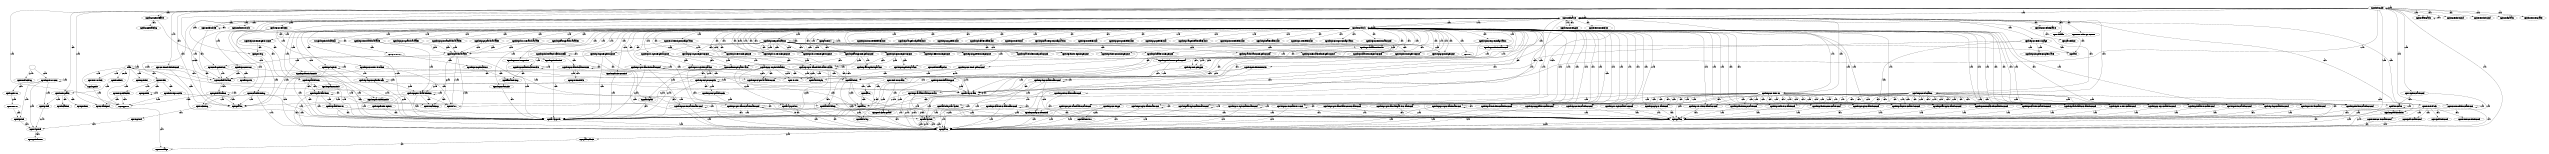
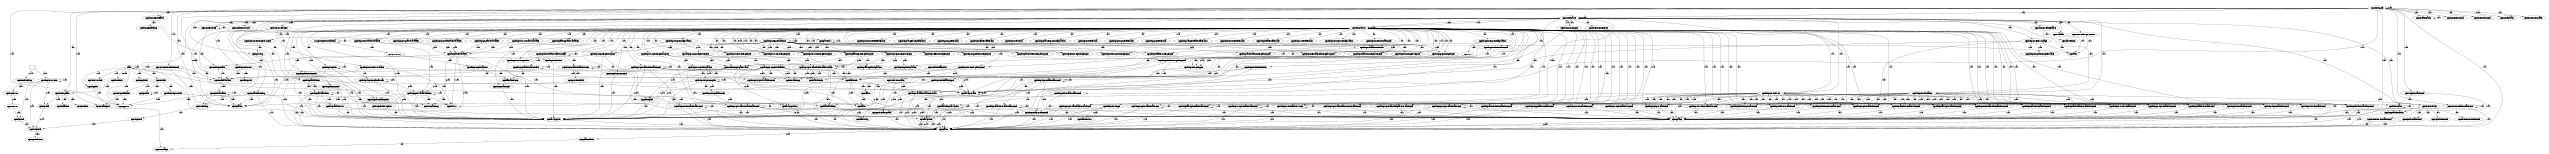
edge "ngx_init_cycle" -> "ngx_conf_param": label "1 calls" -> "79 calls"
edge "ngx_http_block" -> "ngx_sort": now "ngx_http_core_preconfiguration" -> "ngx_sort"
node "ngx_rewrite_ssi_preconfiguration": label "ngx_rewrite_ssi_preconfiguration" -> "ngx_http_ssi_preconfiguration"
edge "ngx_set_worker_processes" -> "ngx_atoi": added, label "1 calls"
node "ngx_conf_open_time": label "ngx_conf_open_time" -> "ngx_conf_open_file"
node "ngx_rewrite": label "ngx_rewrite" -> "ngx_strcasecmp"
edge "ngx_conf_parse" -> "ngx_alloc": removed, label "2 calls"
edge "ngx_http_variables_add_core_vars" -> "ngx_hash_keys_array_init": added, label "1 calls"
edge "ngx_hash_init" -> "ngx_palloc": now "ngx_hash_init" -> "ngx_http_variables_add_core_vars"
